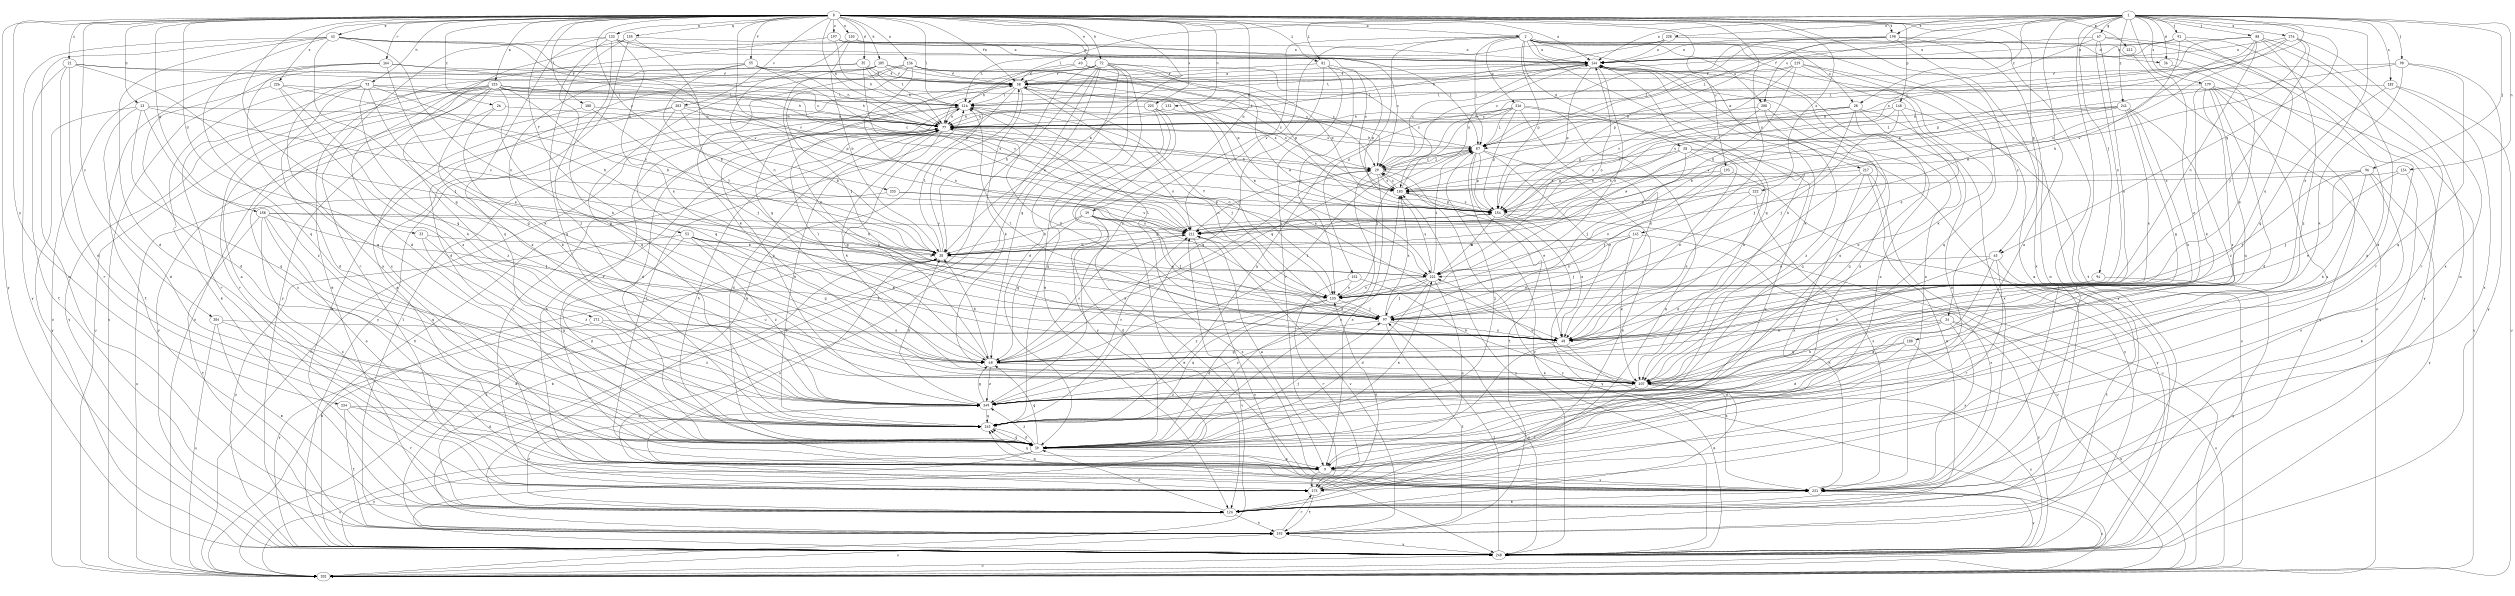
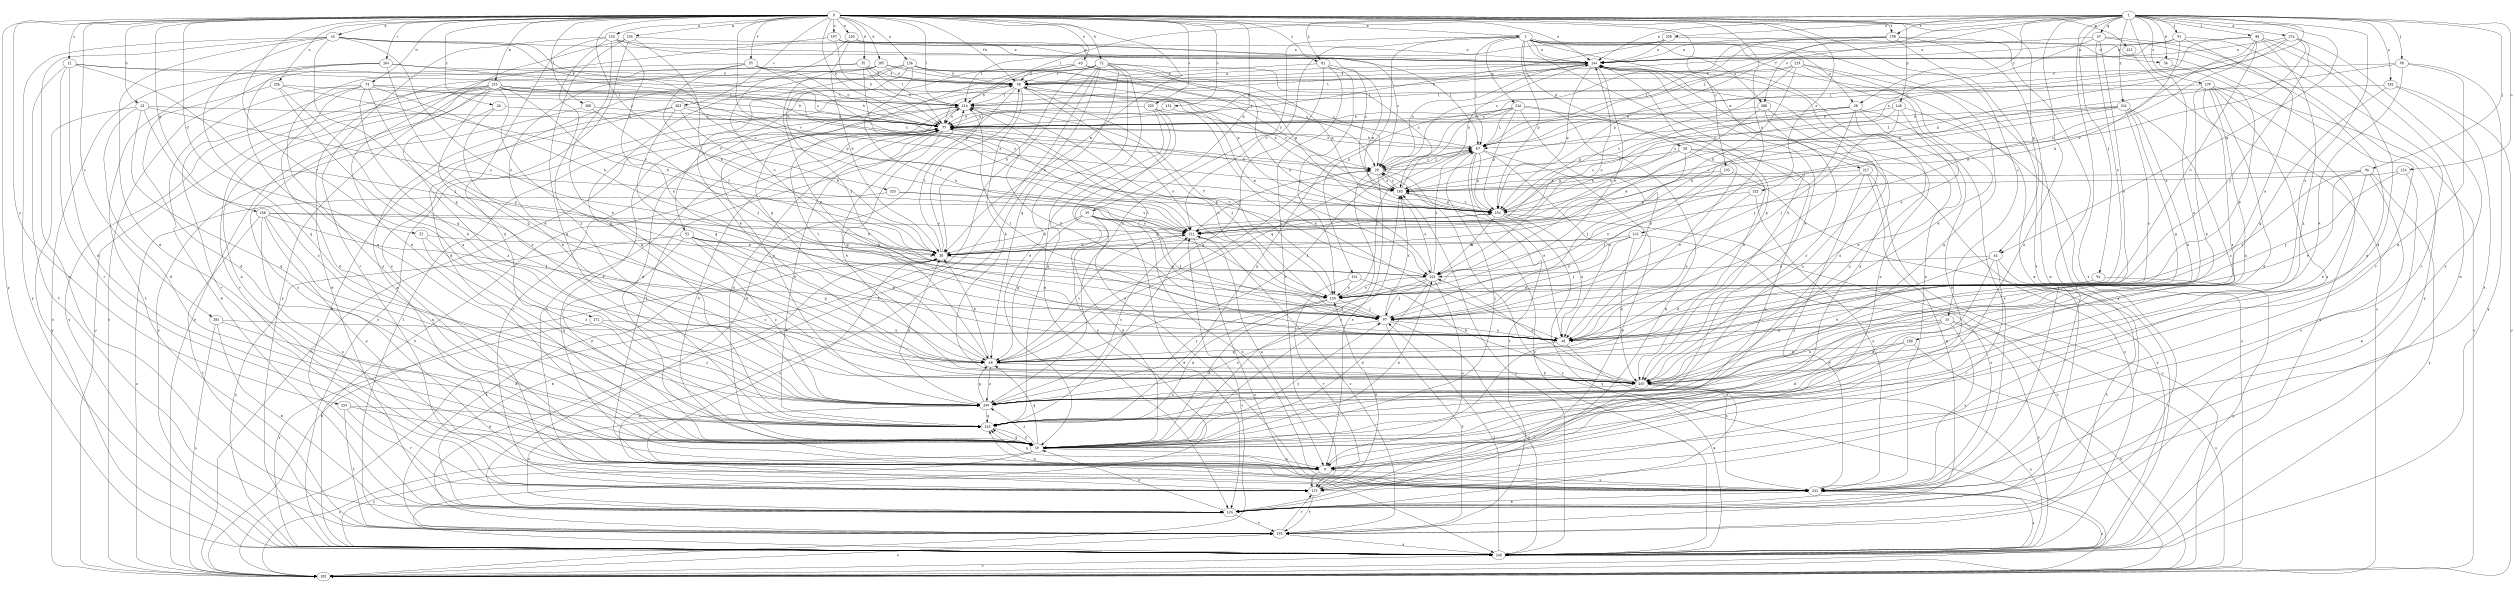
edge "0" -> "53": now "40" -> "53"
